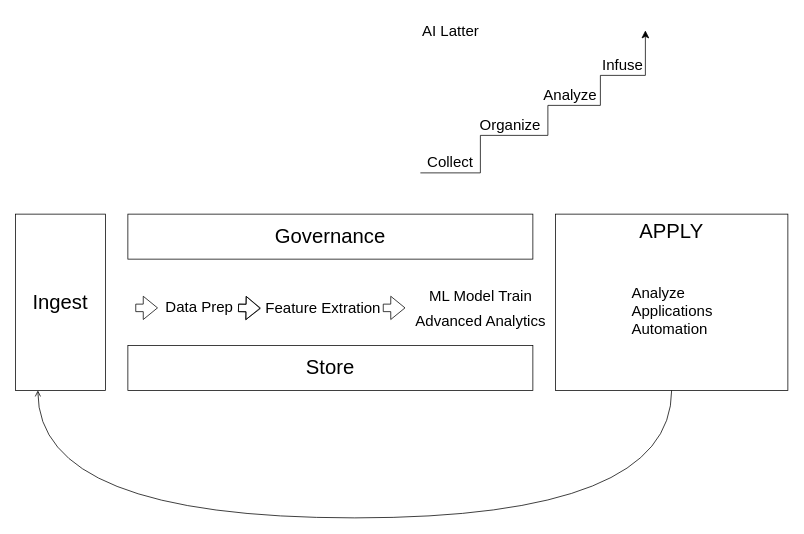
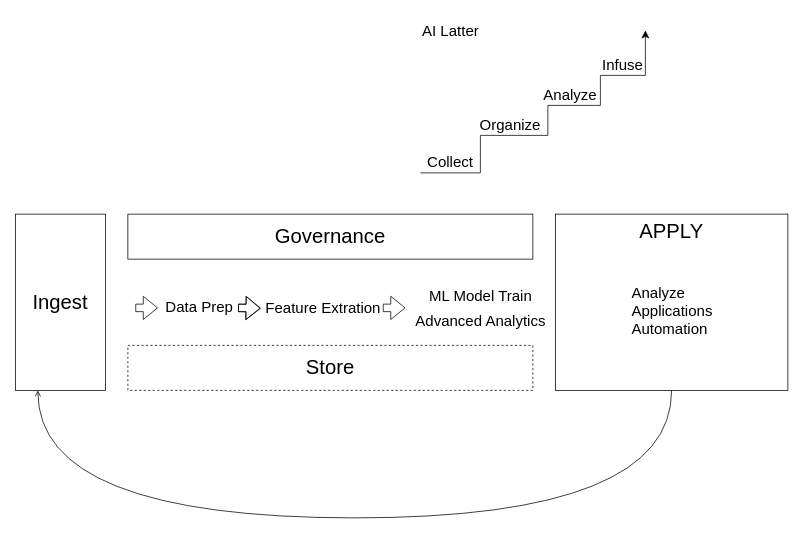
node "Store": style solid -> dashed
